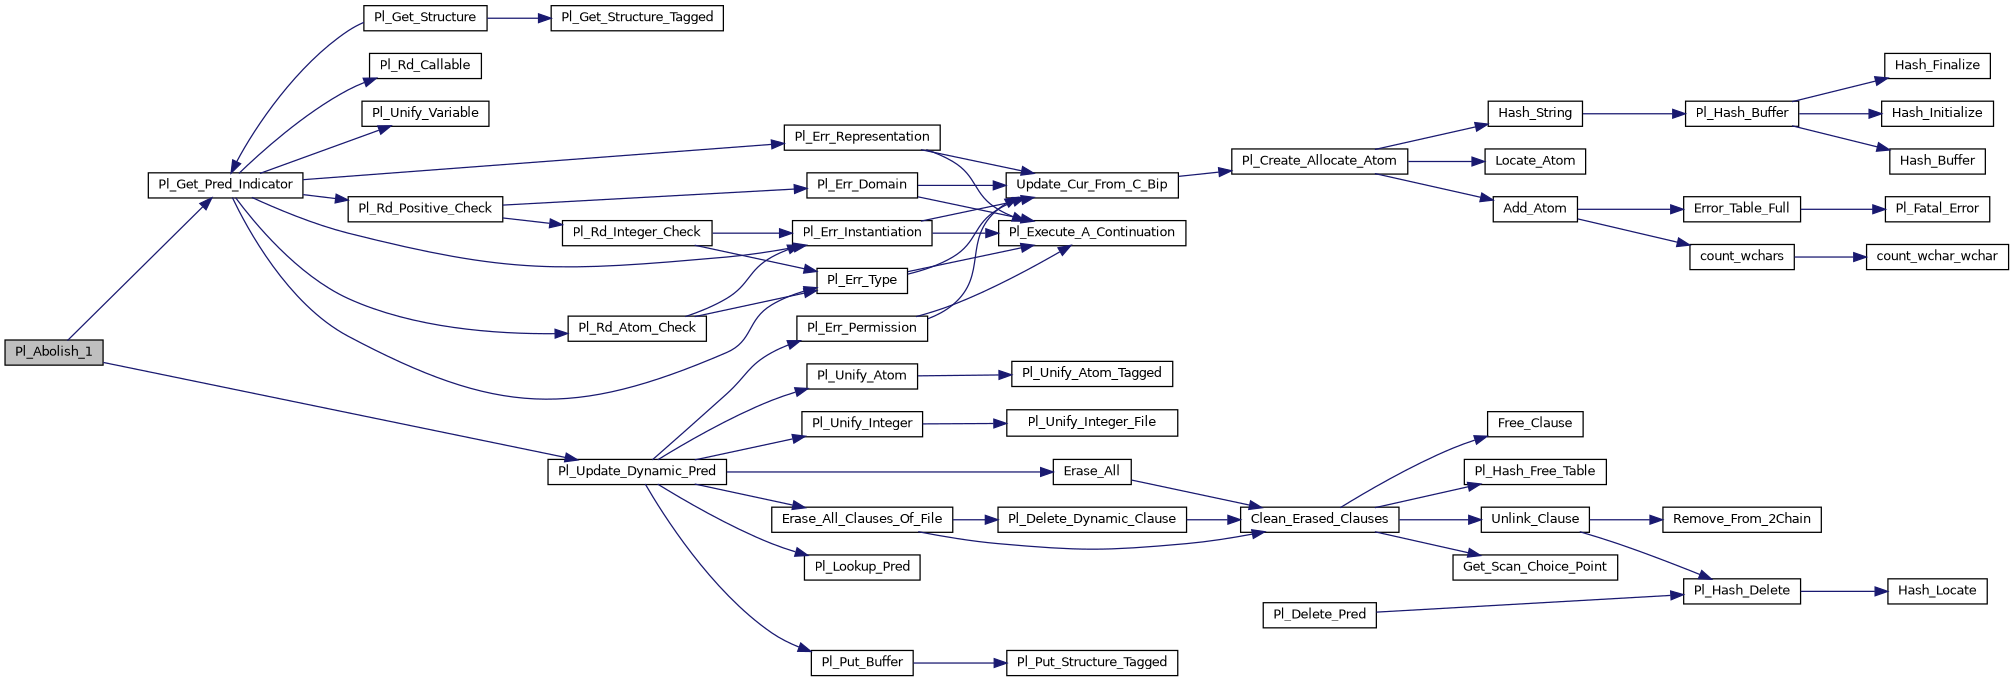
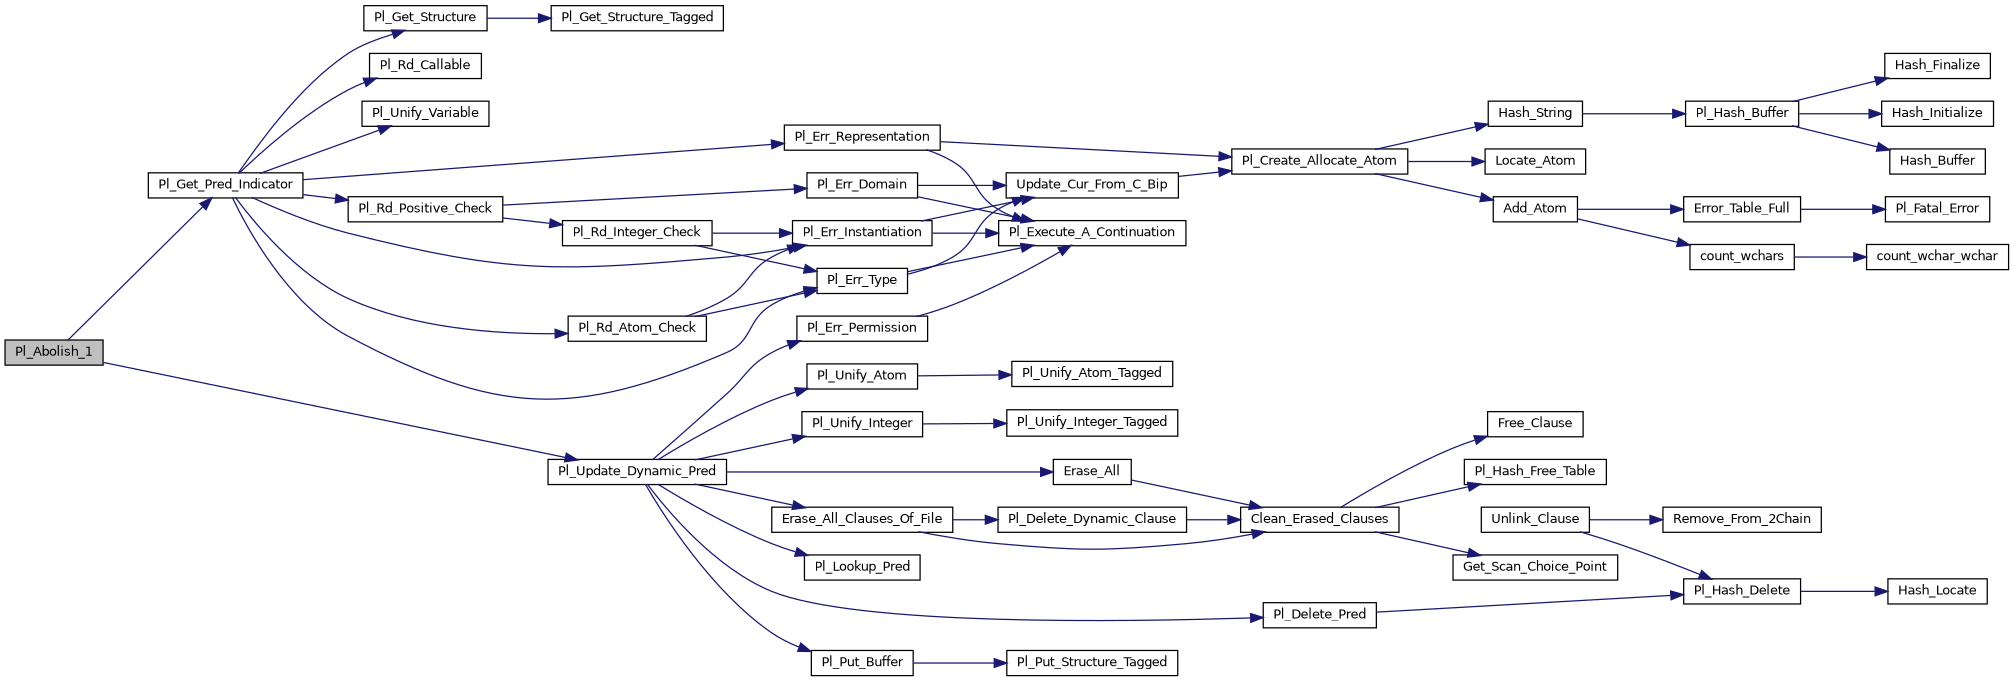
edge "Pl_Get_Structure" -> "Pl_Get_Pred_Indicator": reversed
edge "Pl_Err_Representation" -> "Update_Cur_From_C_Bip": now "Pl_Err_Representation" -> "Pl_Create_Allocate_Atom"
edge "Pl_Err_Permission" -> "Update_Cur_From_C_Bip": removed
node "Pl_Unify_Integer_File": label "Pl_Unify_Integer_File" -> "Pl_Unify_Integer_Tagged"
edge "Clean_Erased_Clauses" -> "Unlink_Clause": removed
edge "Pl_Update_Dynamic_Pred" -> "Pl_Delete_Pred": added
